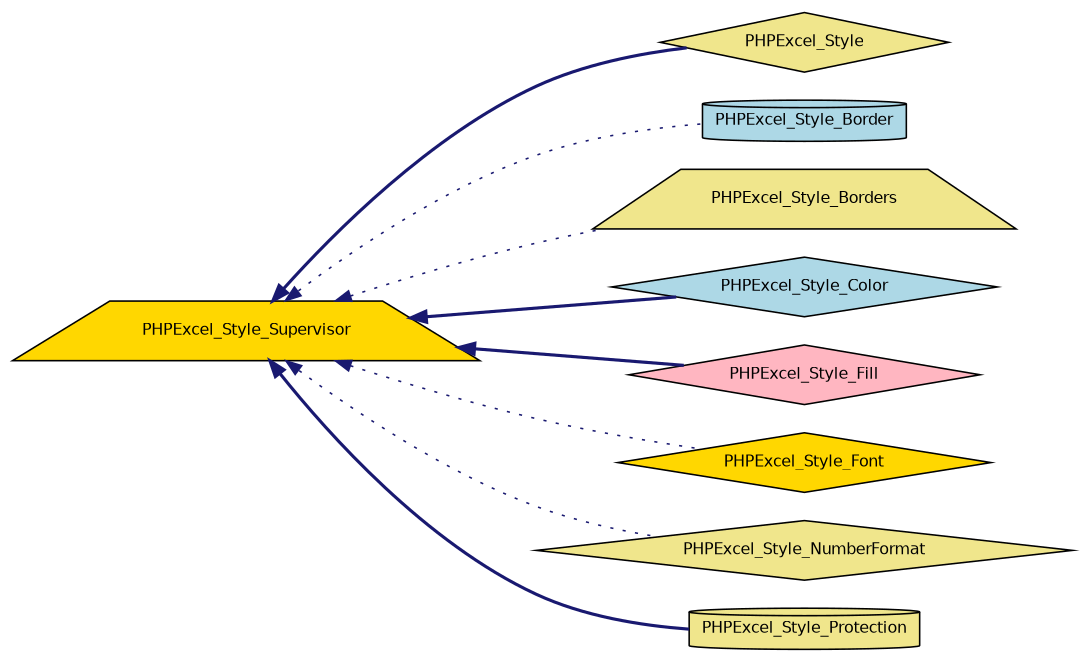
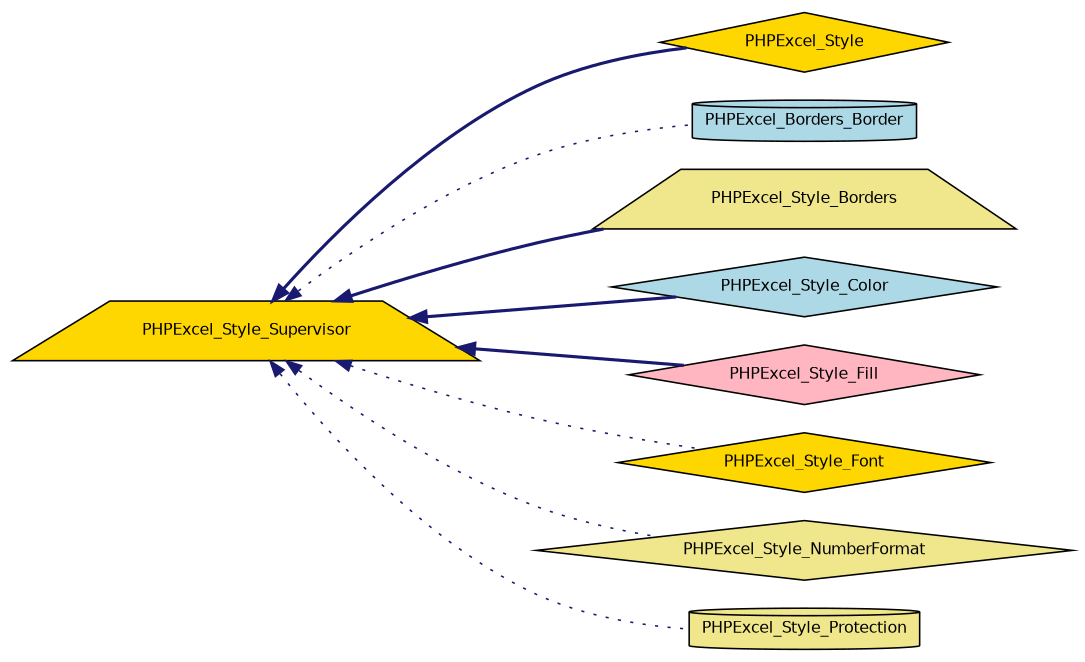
node "PHPExcel_Style": fillcolor khaki -> gold
node "PHPExcel_Style_Border": label "PHPExcel_Style_Border" -> "PHPExcel_Borders_Border"
edge "PHPExcel_Style_Borders" -> "PHPExcel_Style_Supervisor": style dotted -> bold
edge "PHPExcel_Style_Protection" -> "PHPExcel_Style_Supervisor": style bold -> dotted
